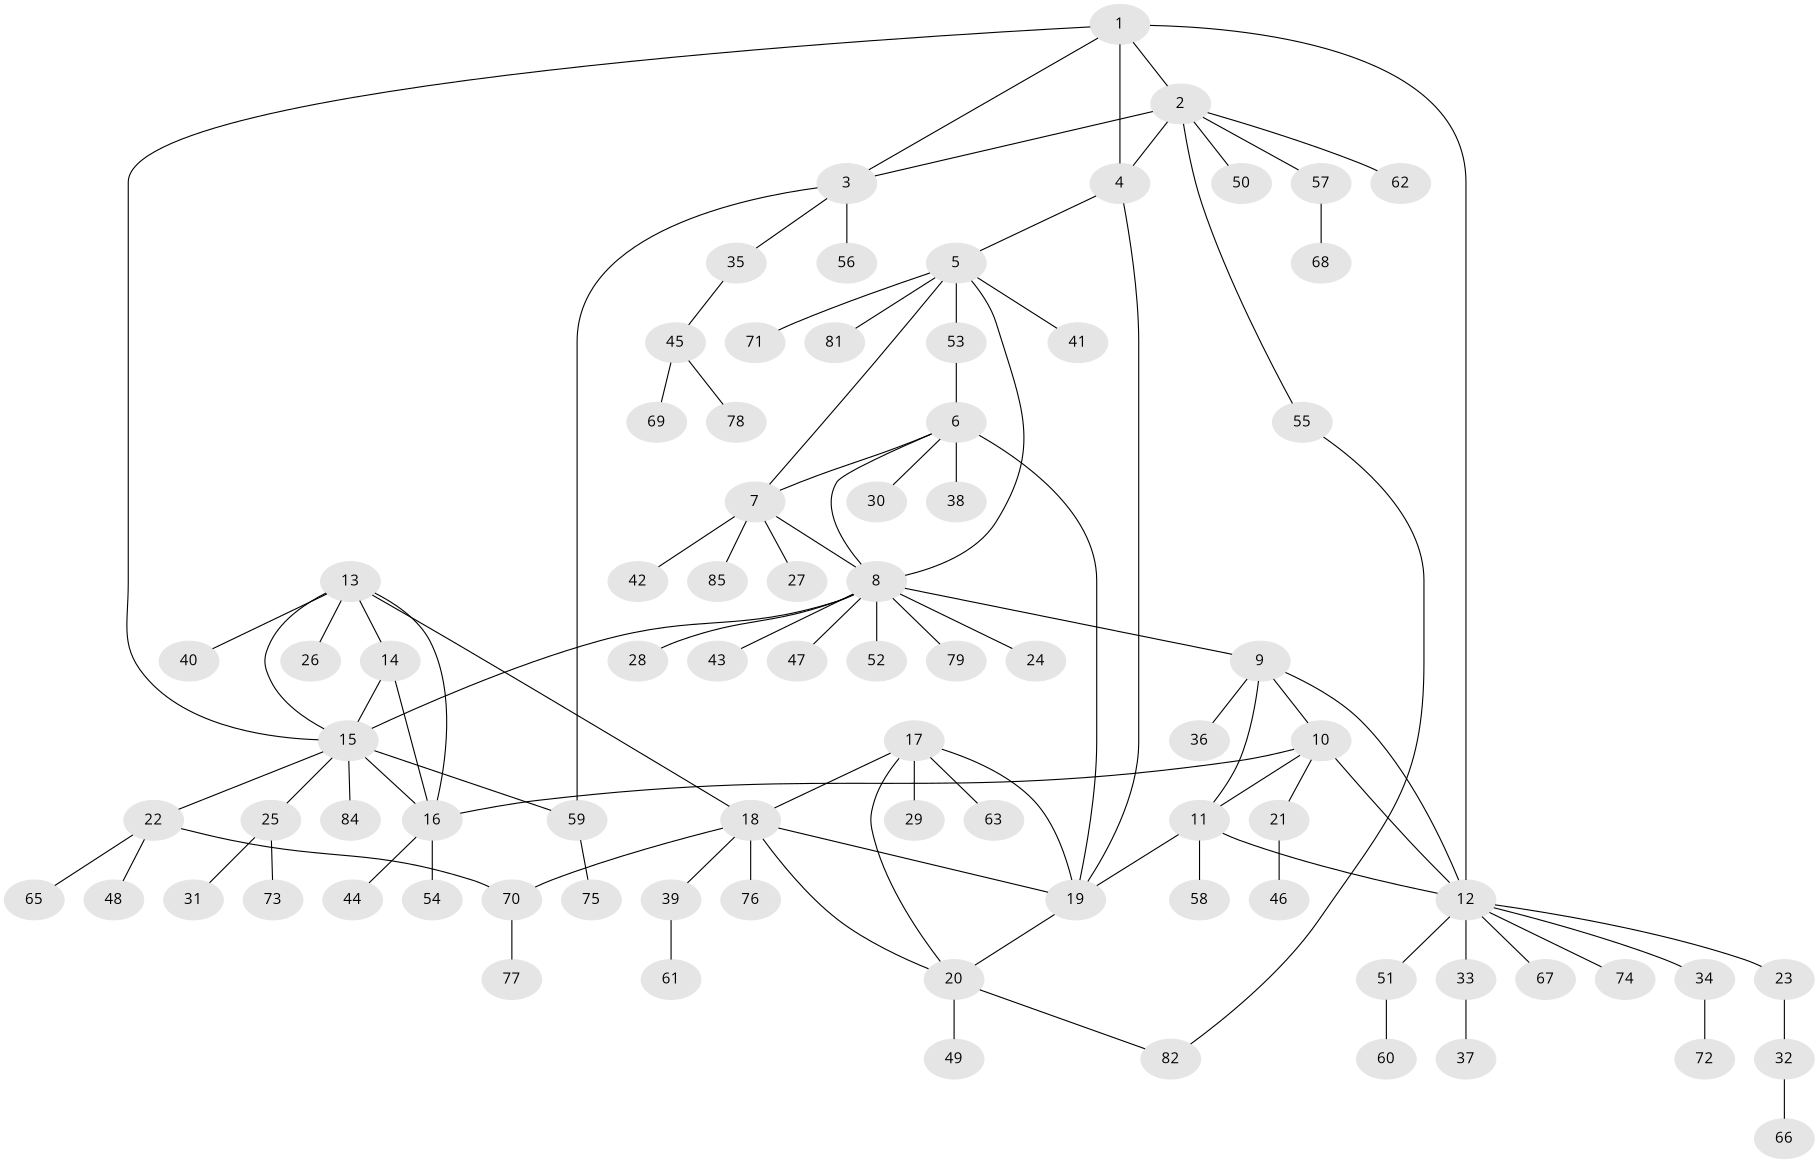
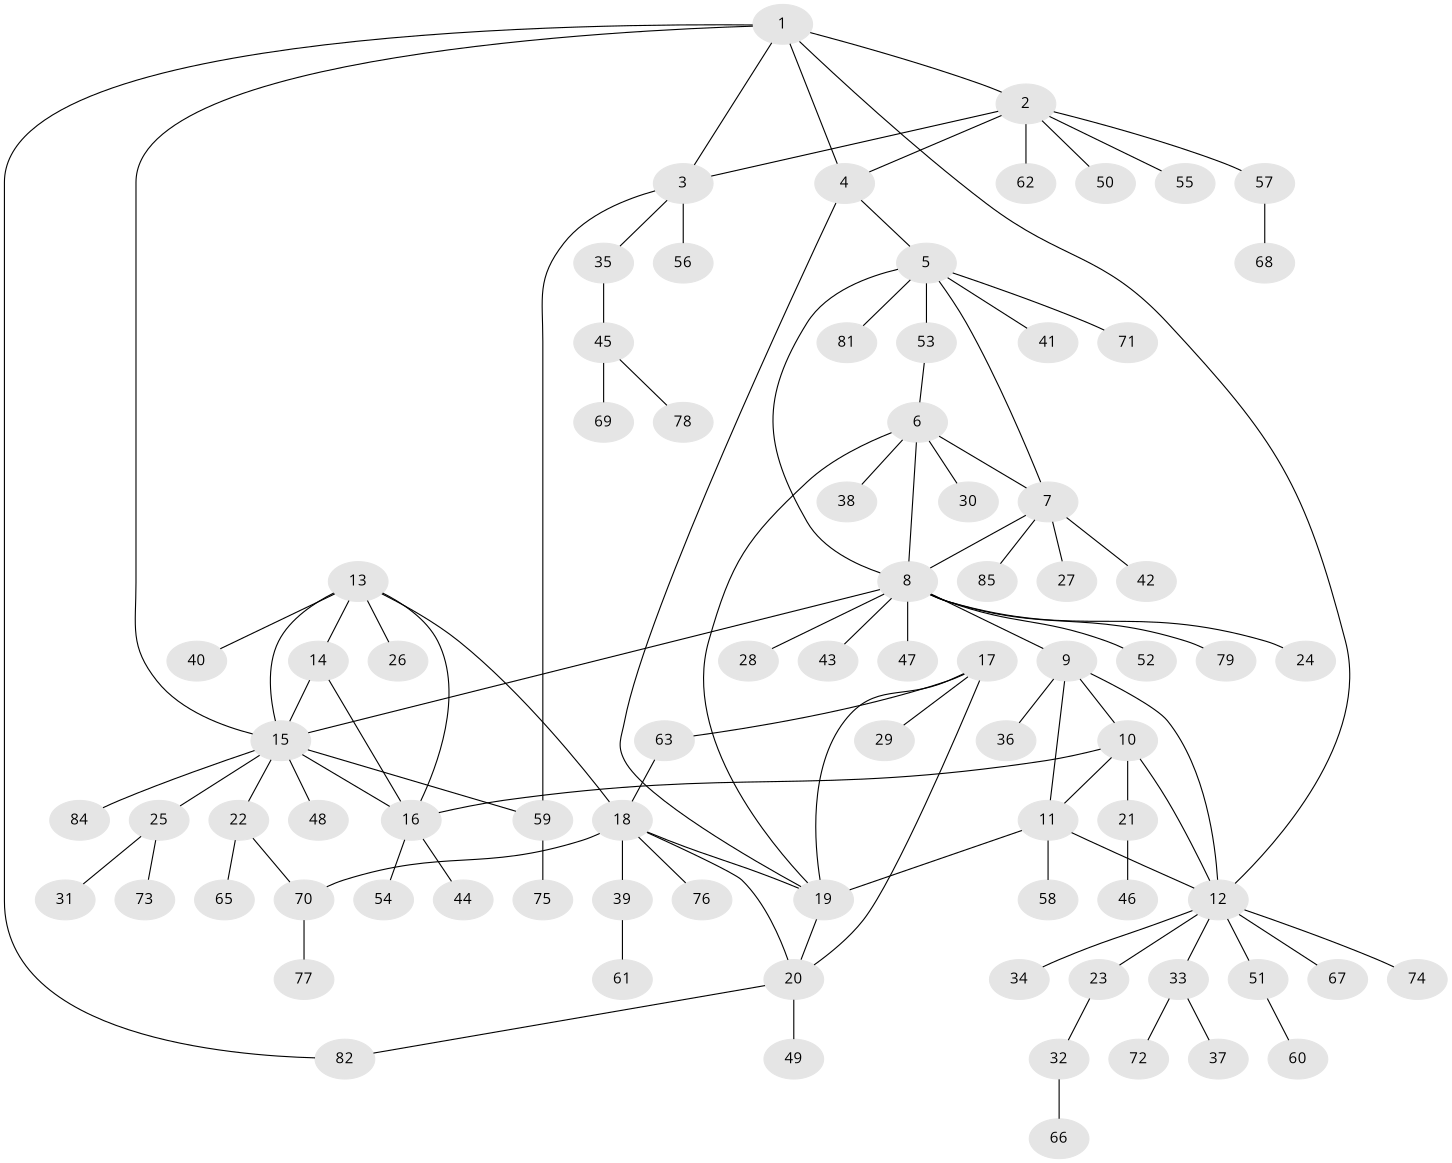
edge "55" -- "82": now "1" -- "82"
edge "17" -- "18": now "63" -- "18"
edge "22" -- "48": now "15" -- "48"
edge "34" -- "72": now "33" -- "72"
